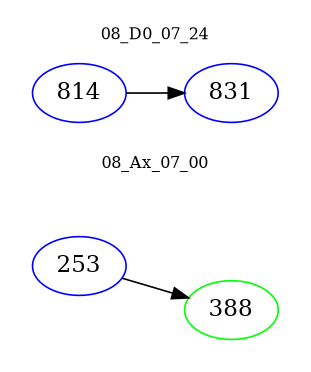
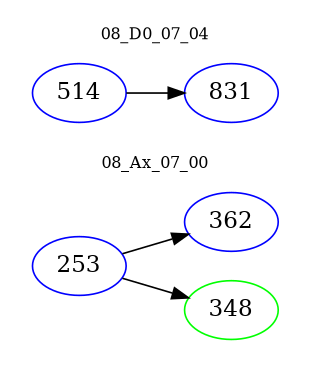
cluster "08_D0_07_24": label "08_D0_07_24" -> "08_D0_07_04"
node "814": label "814" -> "514"
node "362": added
node "388": label "388" -> "348"
